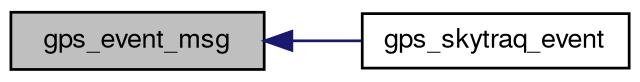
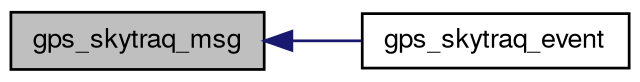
node "gps_event_msg": label "gps_event_msg" -> "gps_skytraq_msg"
